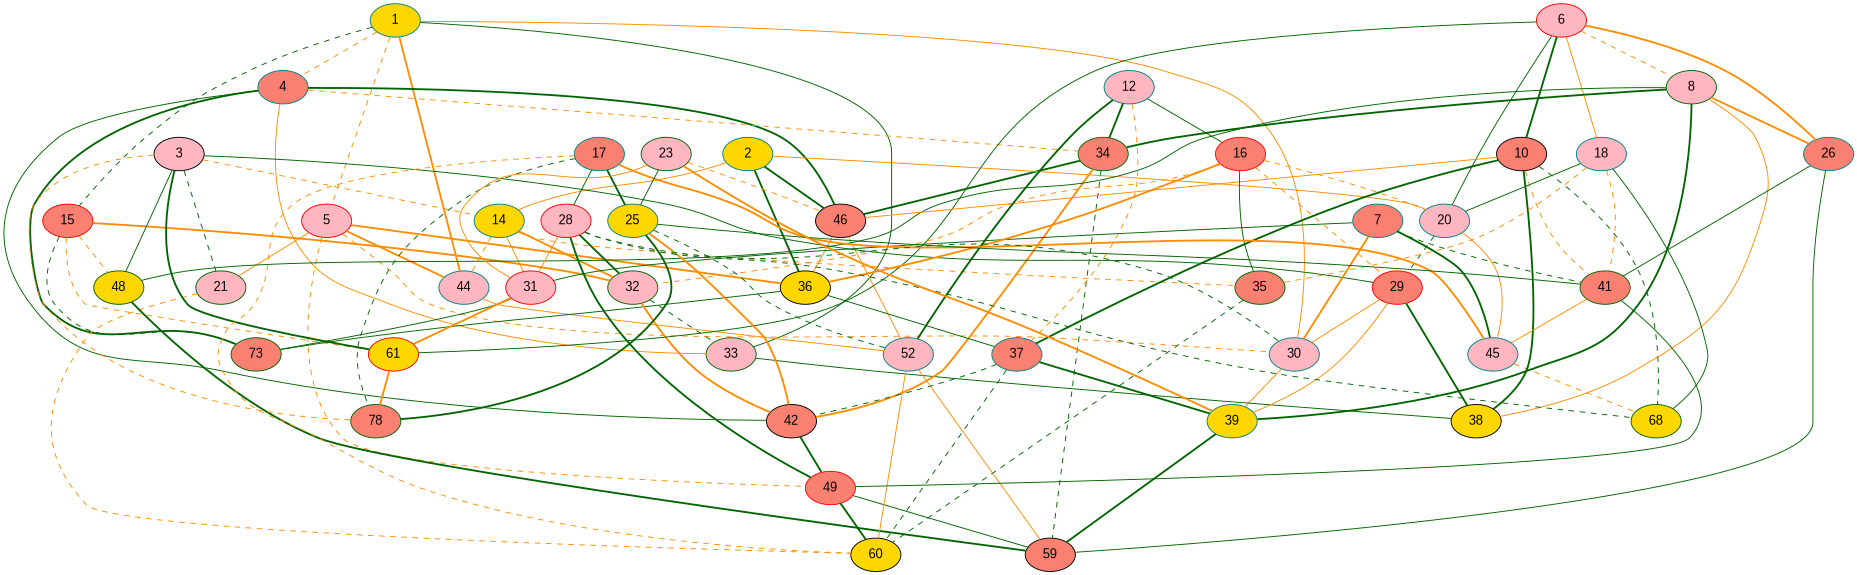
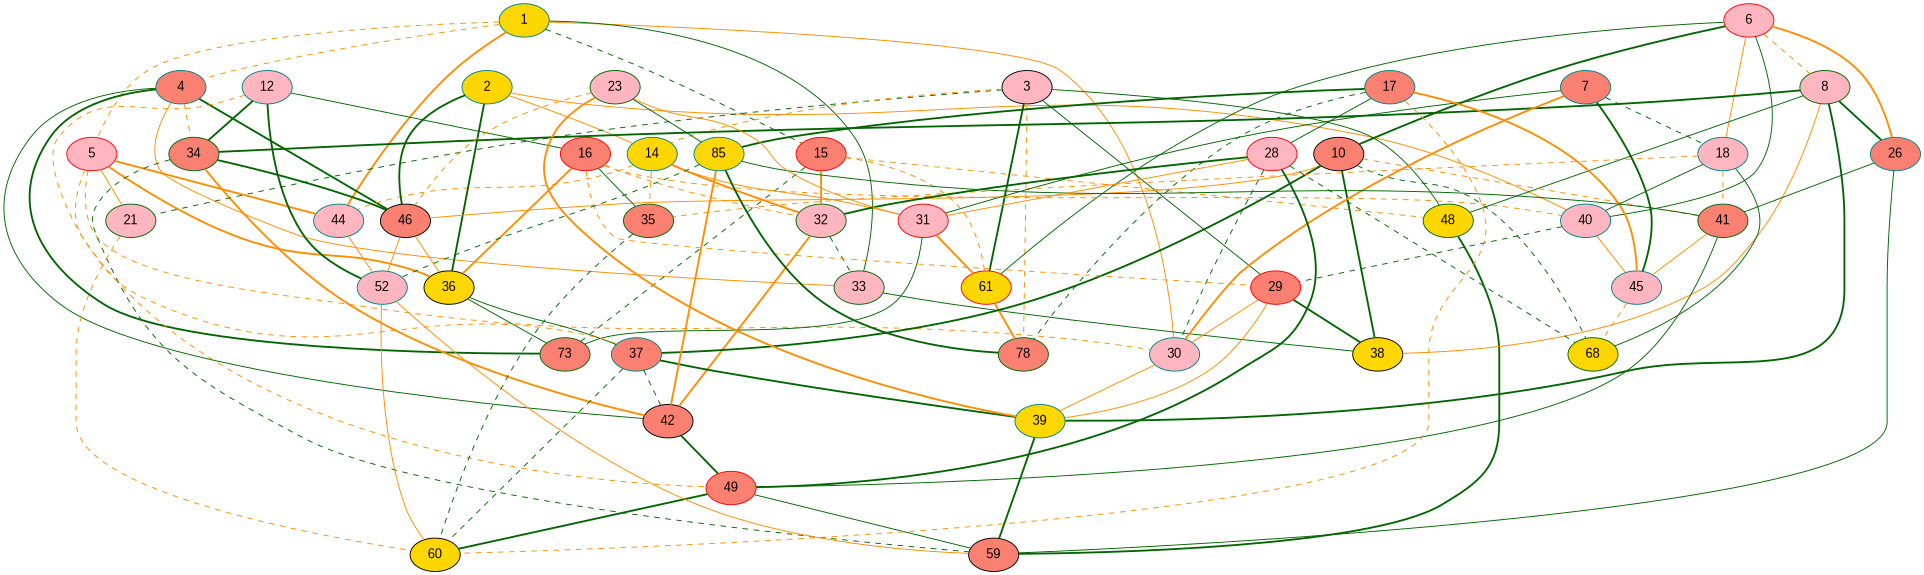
edge "8" -- "26": color darkorange -> darkgreen
node "25": label "25" -> "85"
node "20": label "20" -> "40"
edge "7" -- "41": now "7" -- "18"
